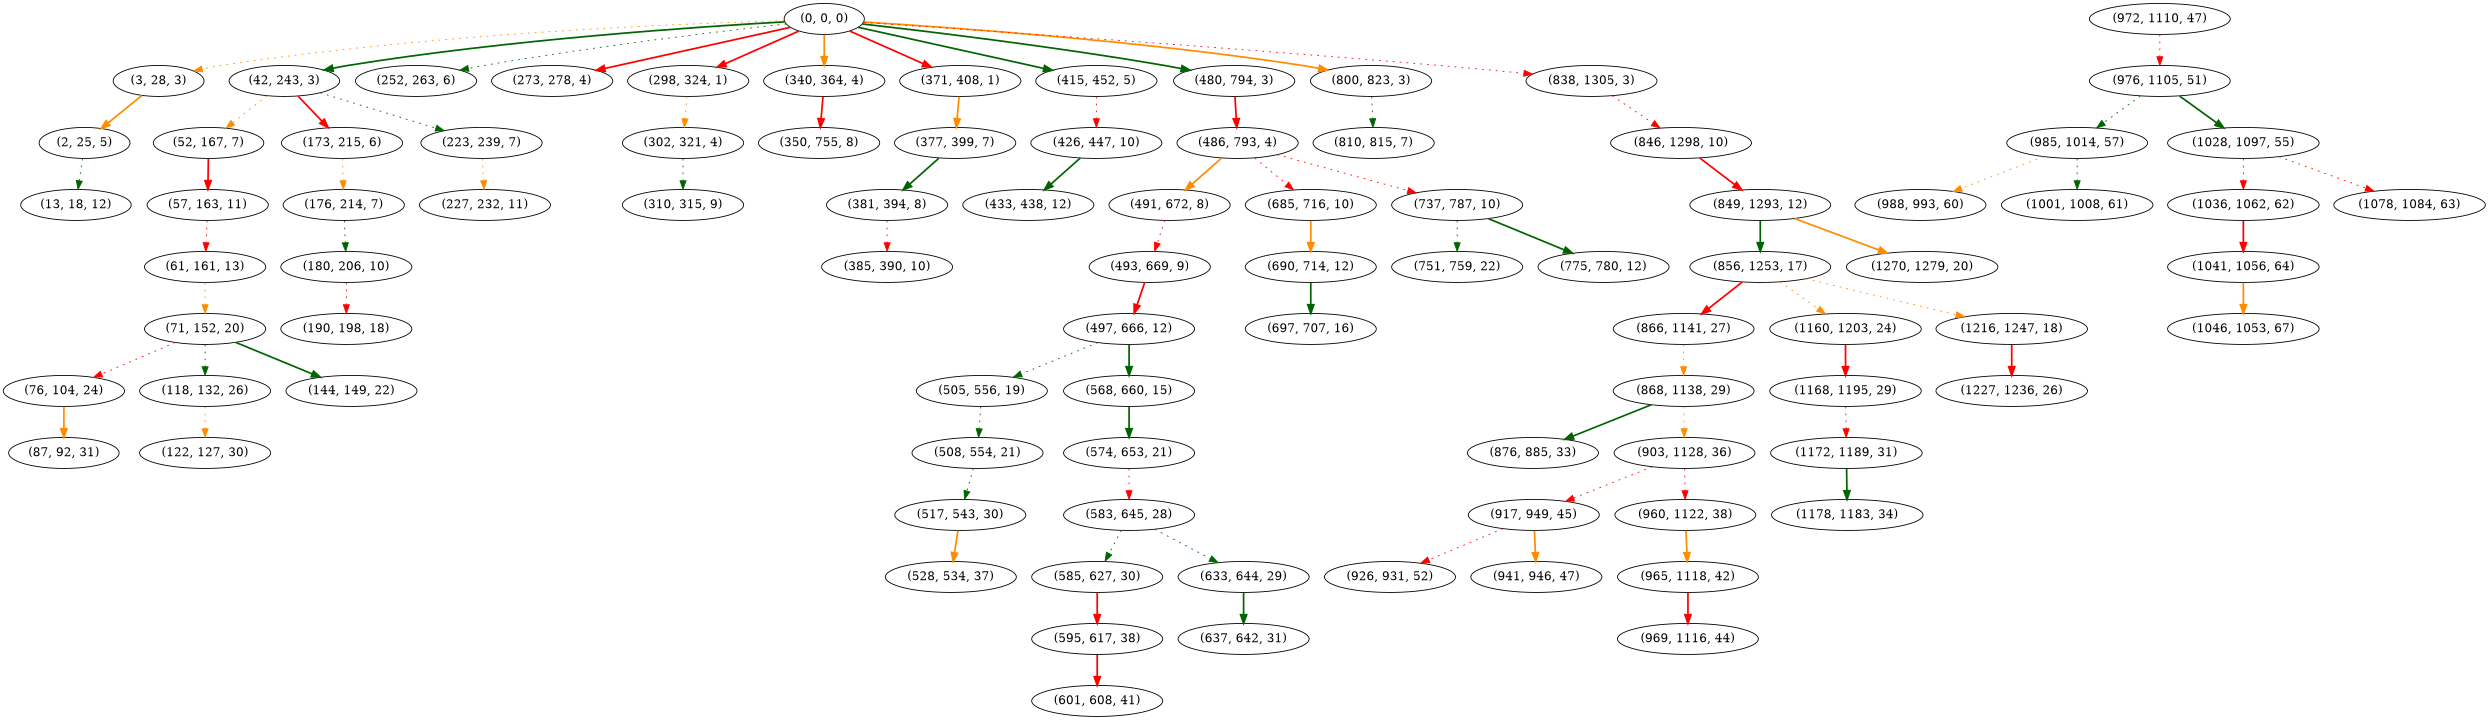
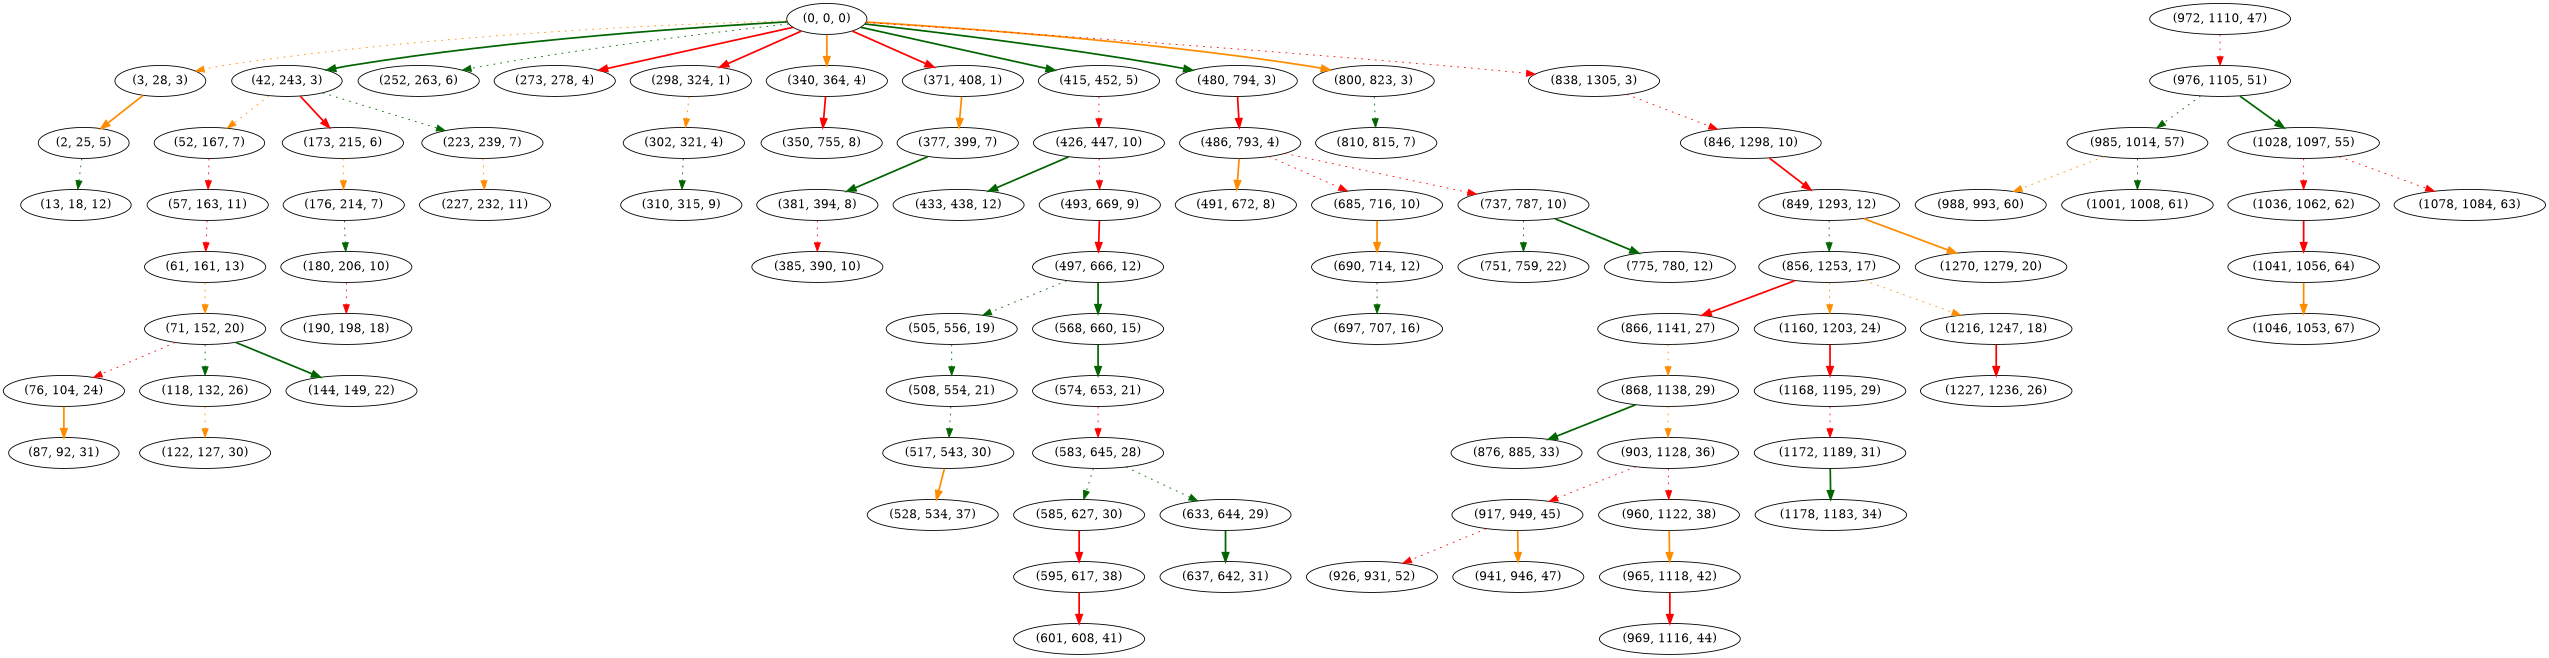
edge "(52, 167, 7)" -> "(57, 163, 11)": style bold -> dotted
edge "(491, 672, 8)" -> "(493, 669, 9)": now "(426, 447, 10)" -> "(493, 669, 9)"
edge "(849, 1293, 12)" -> "(856, 1253, 17)": style bold -> dotted
edge "(690, 714, 12)" -> "(697, 707, 16)": style bold -> dotted
